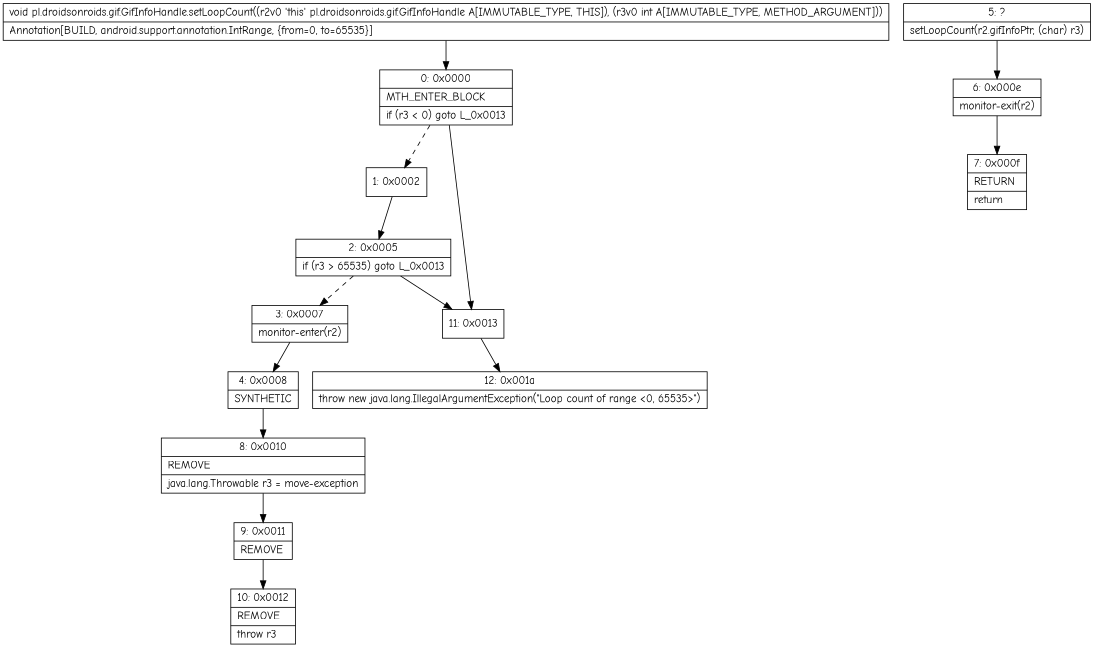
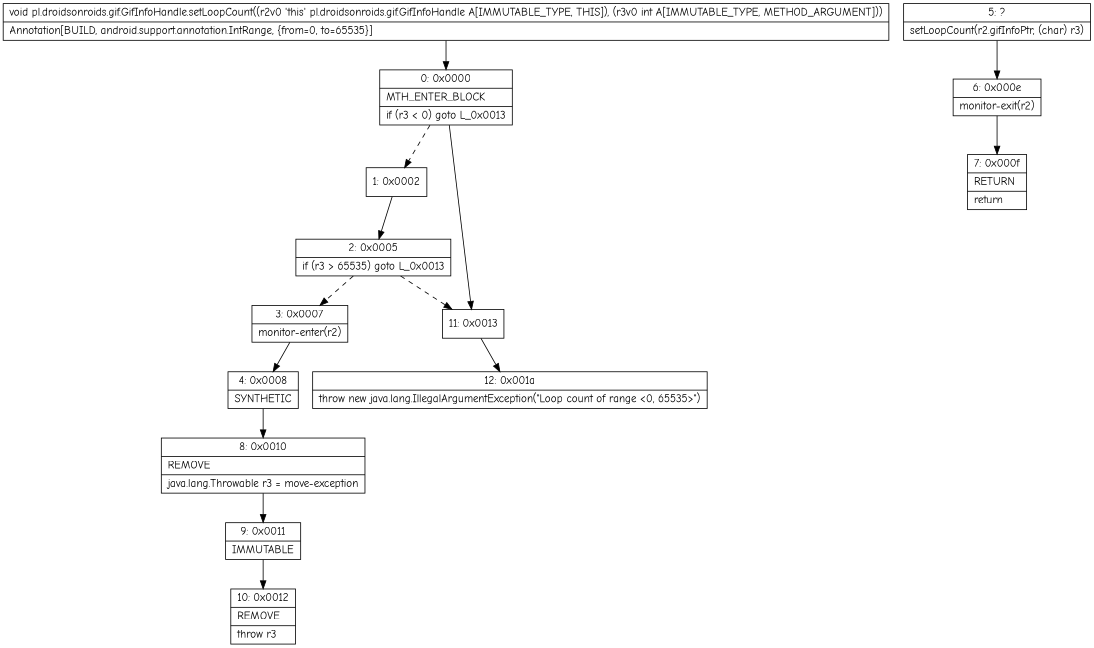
edge "2: 0x0005" -> "11: 0x0013": style solid -> dashed
node "9: 0x0011": text "REMOVE" -> "IMMUTABLE"
